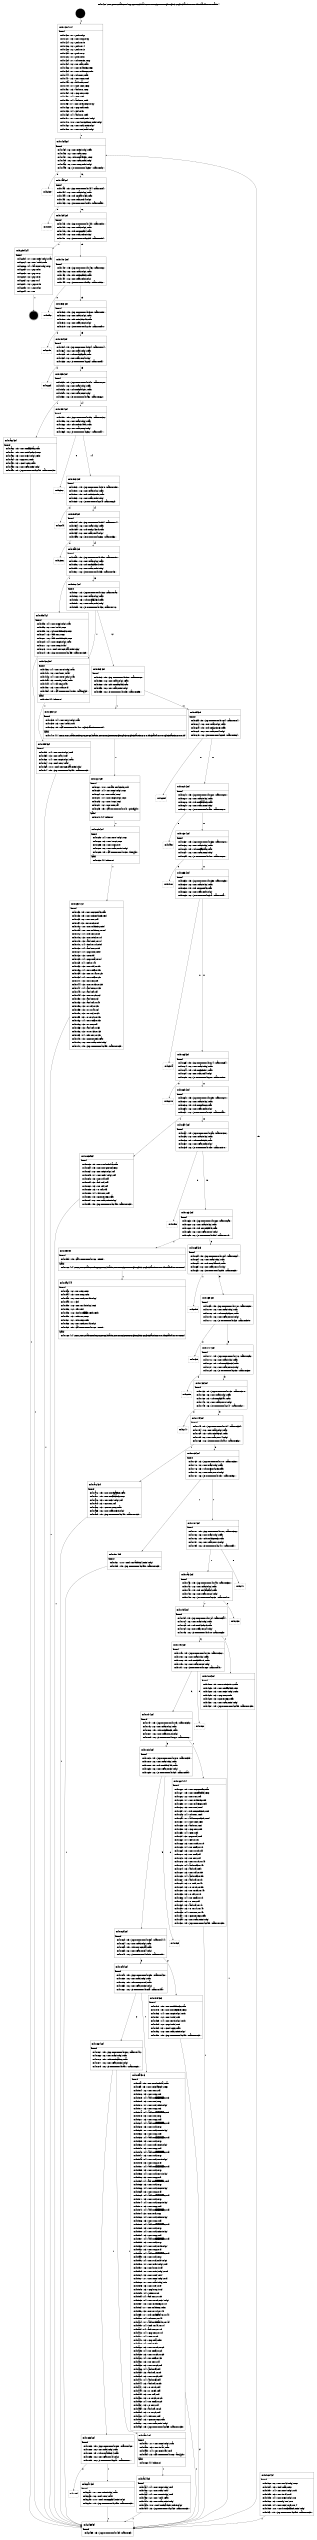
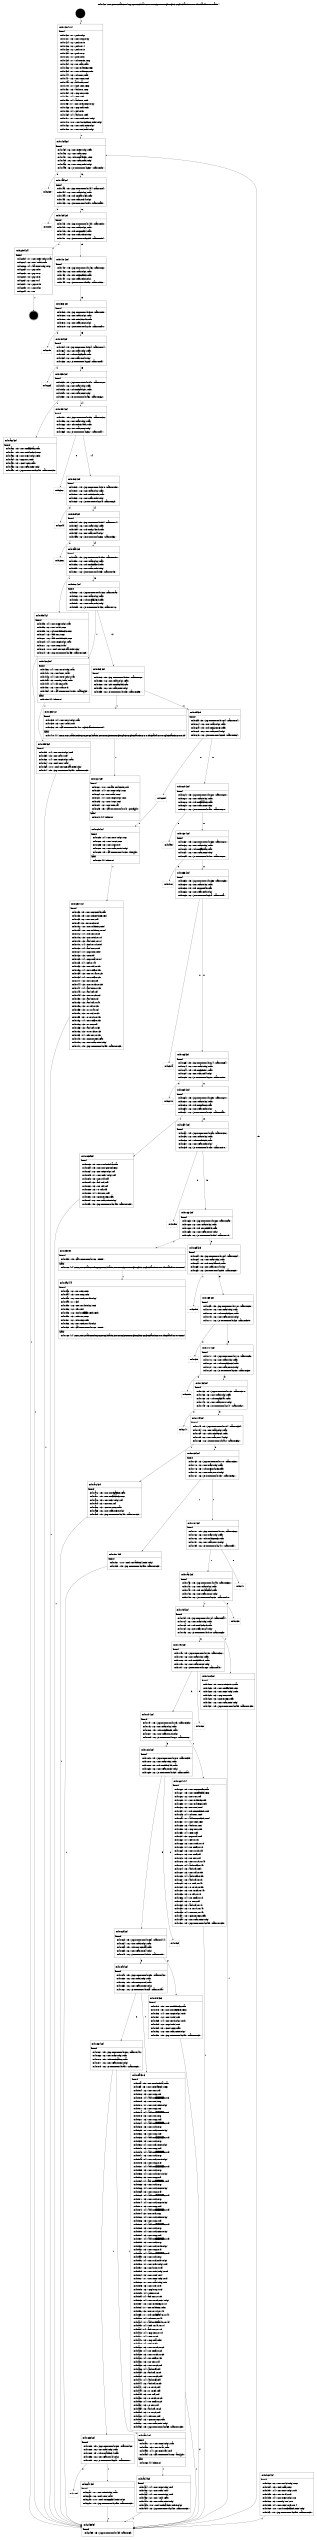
node "0x401fb2": removed
edge "0x401cc1 [29]" -> "0x401cde [21]": now "0x40228d" -> "0x401cde [21]"
